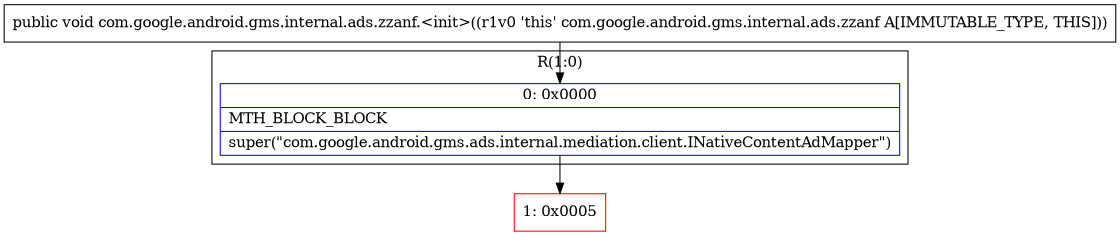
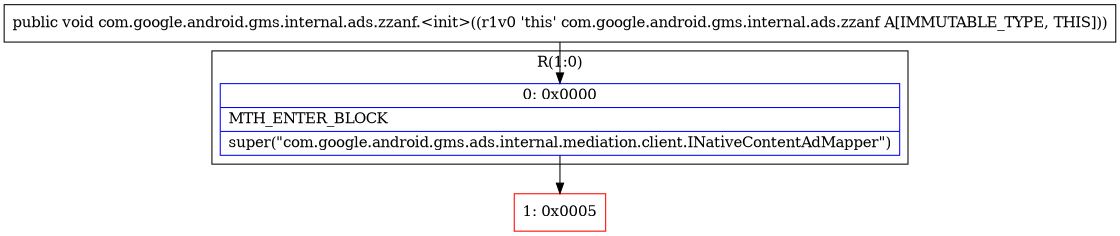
node "0: 0x0000": text "MTH_BLOCK_BLOCK" -> "MTH_ENTER_BLOCK"
